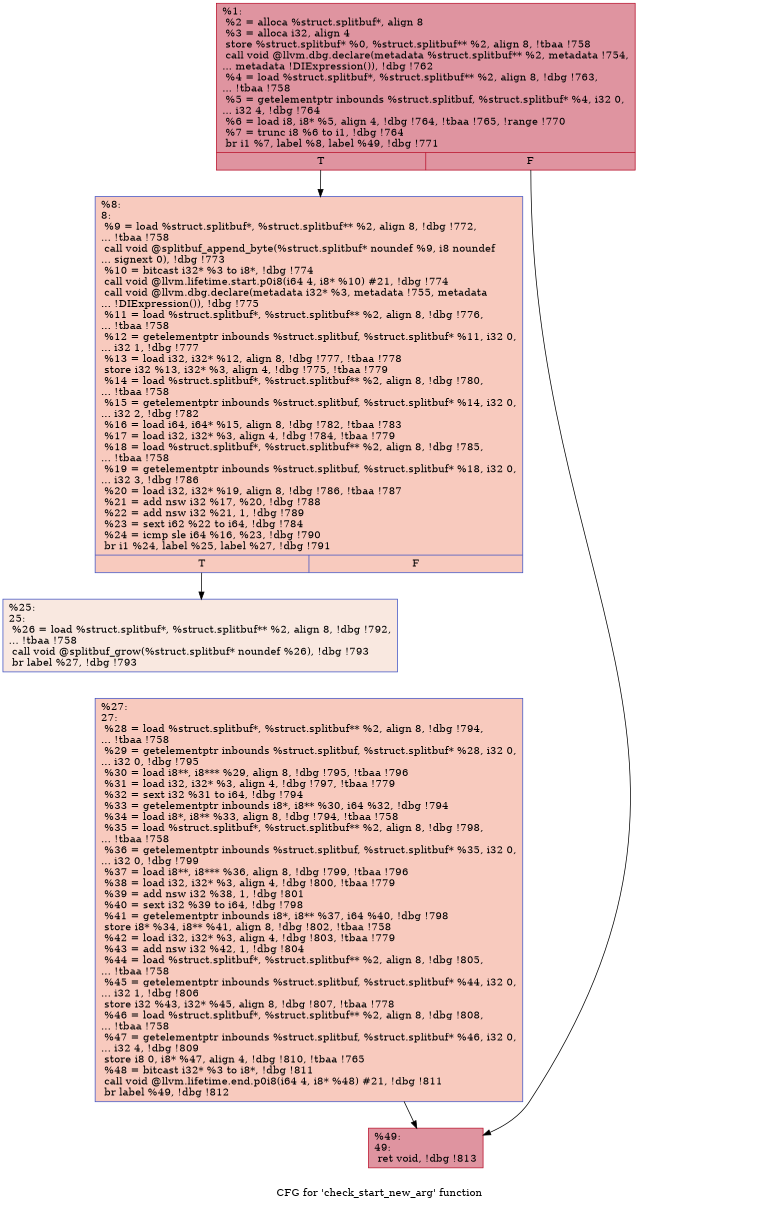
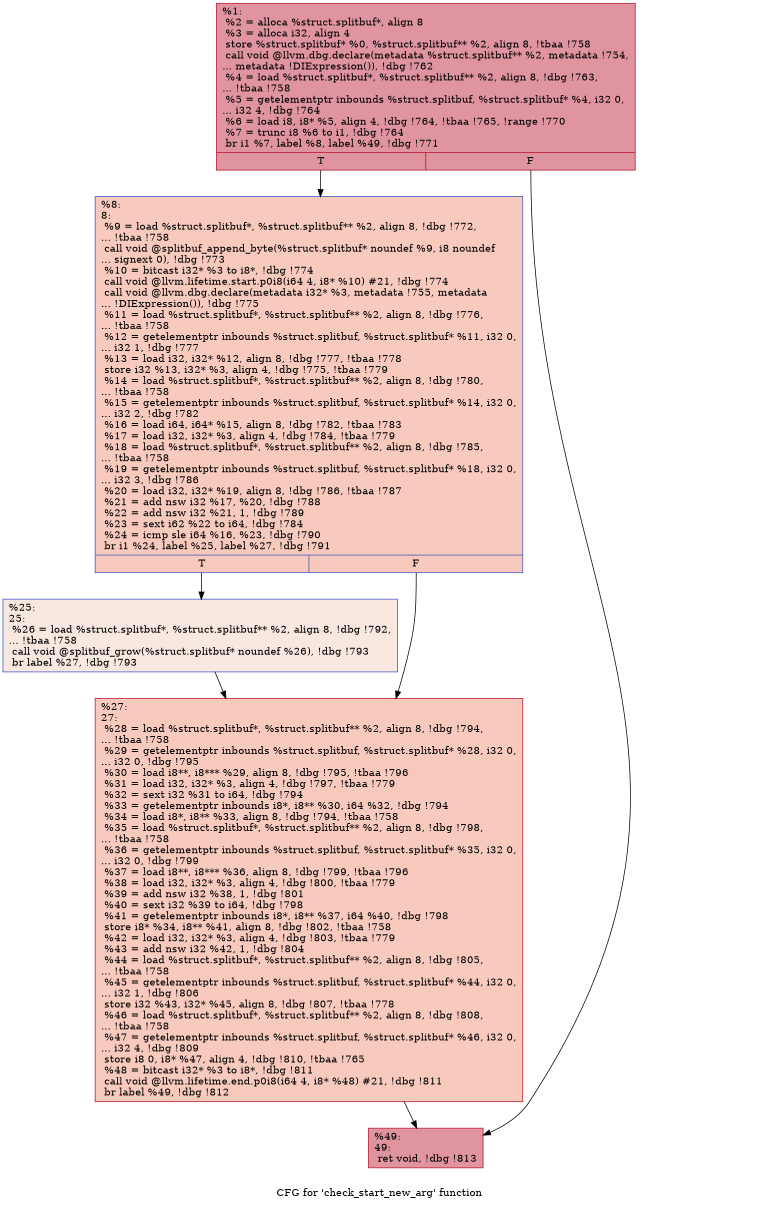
edge "%8:" -> "%27:": added
edge "%25:" -> "%27:": added
node "%27:": color #3d50c3ff -> #b70d28ff
